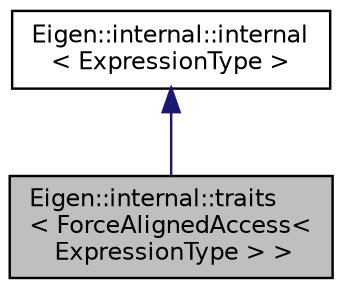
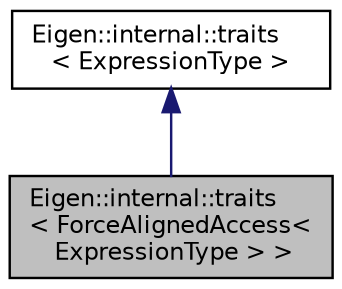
node "Eigen::internal::internal < ExpressionType >": label "Eigen::internal::internal < ExpressionType >" -> "Eigen::internal::traits < ExpressionType >"
